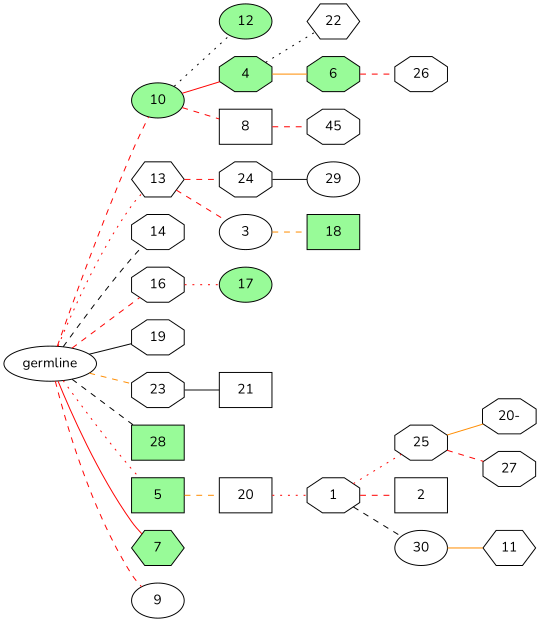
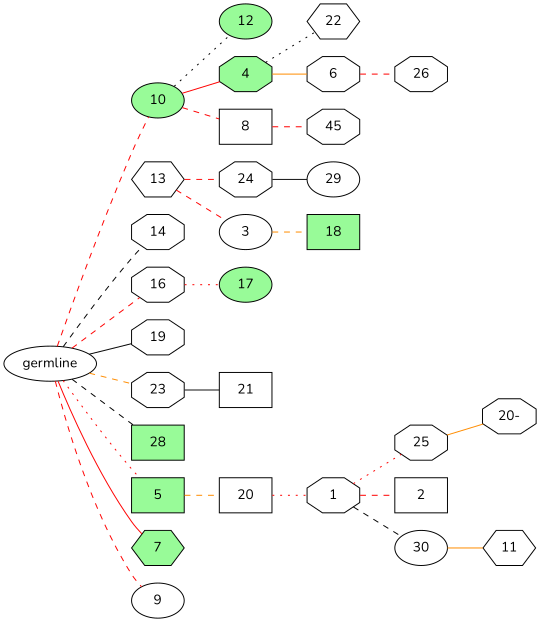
node "6": fillcolor palegreen -> white
edge "13" -- "germline": removed
node "27": removed
